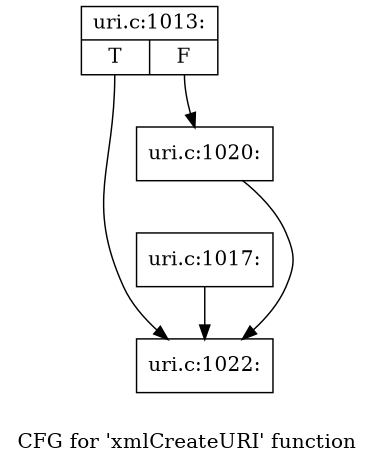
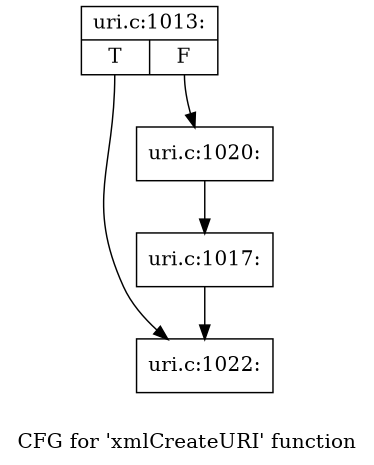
edge "uri.c:1020:" -> "uri.c:1022:": now "uri.c:1020:" -> "uri.c:1017:"
